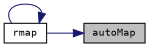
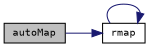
edge "rmap" -> "autoMap": reversed
